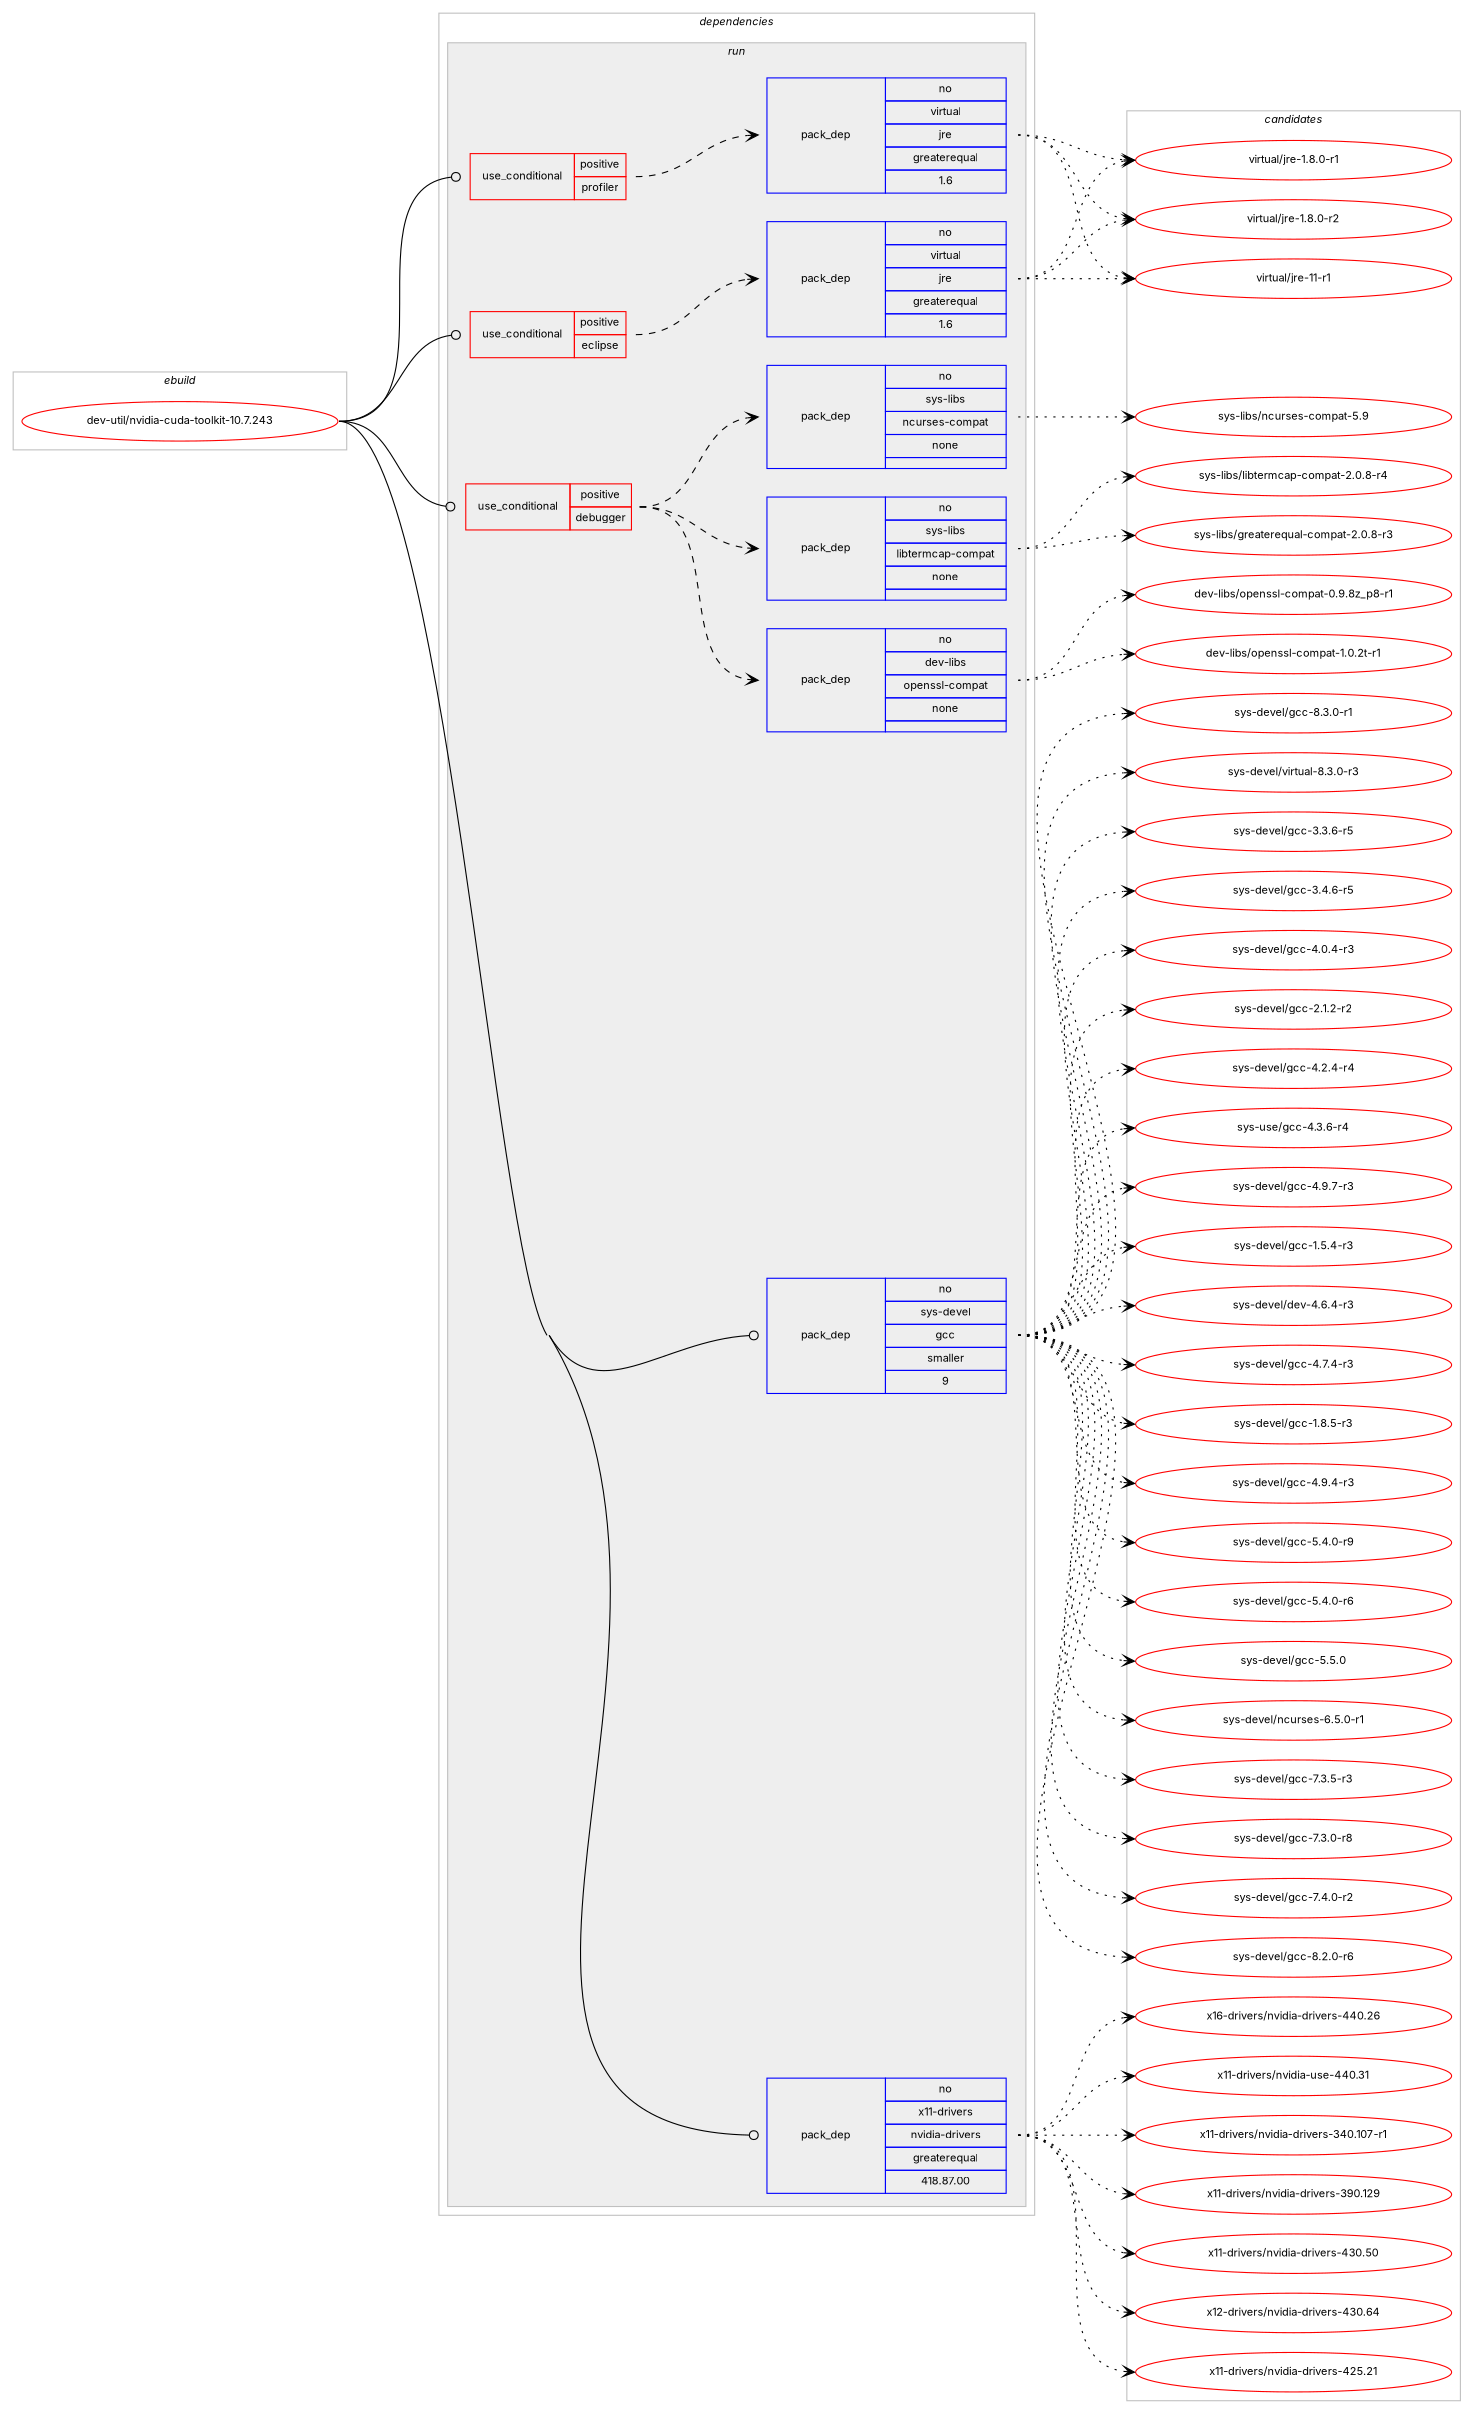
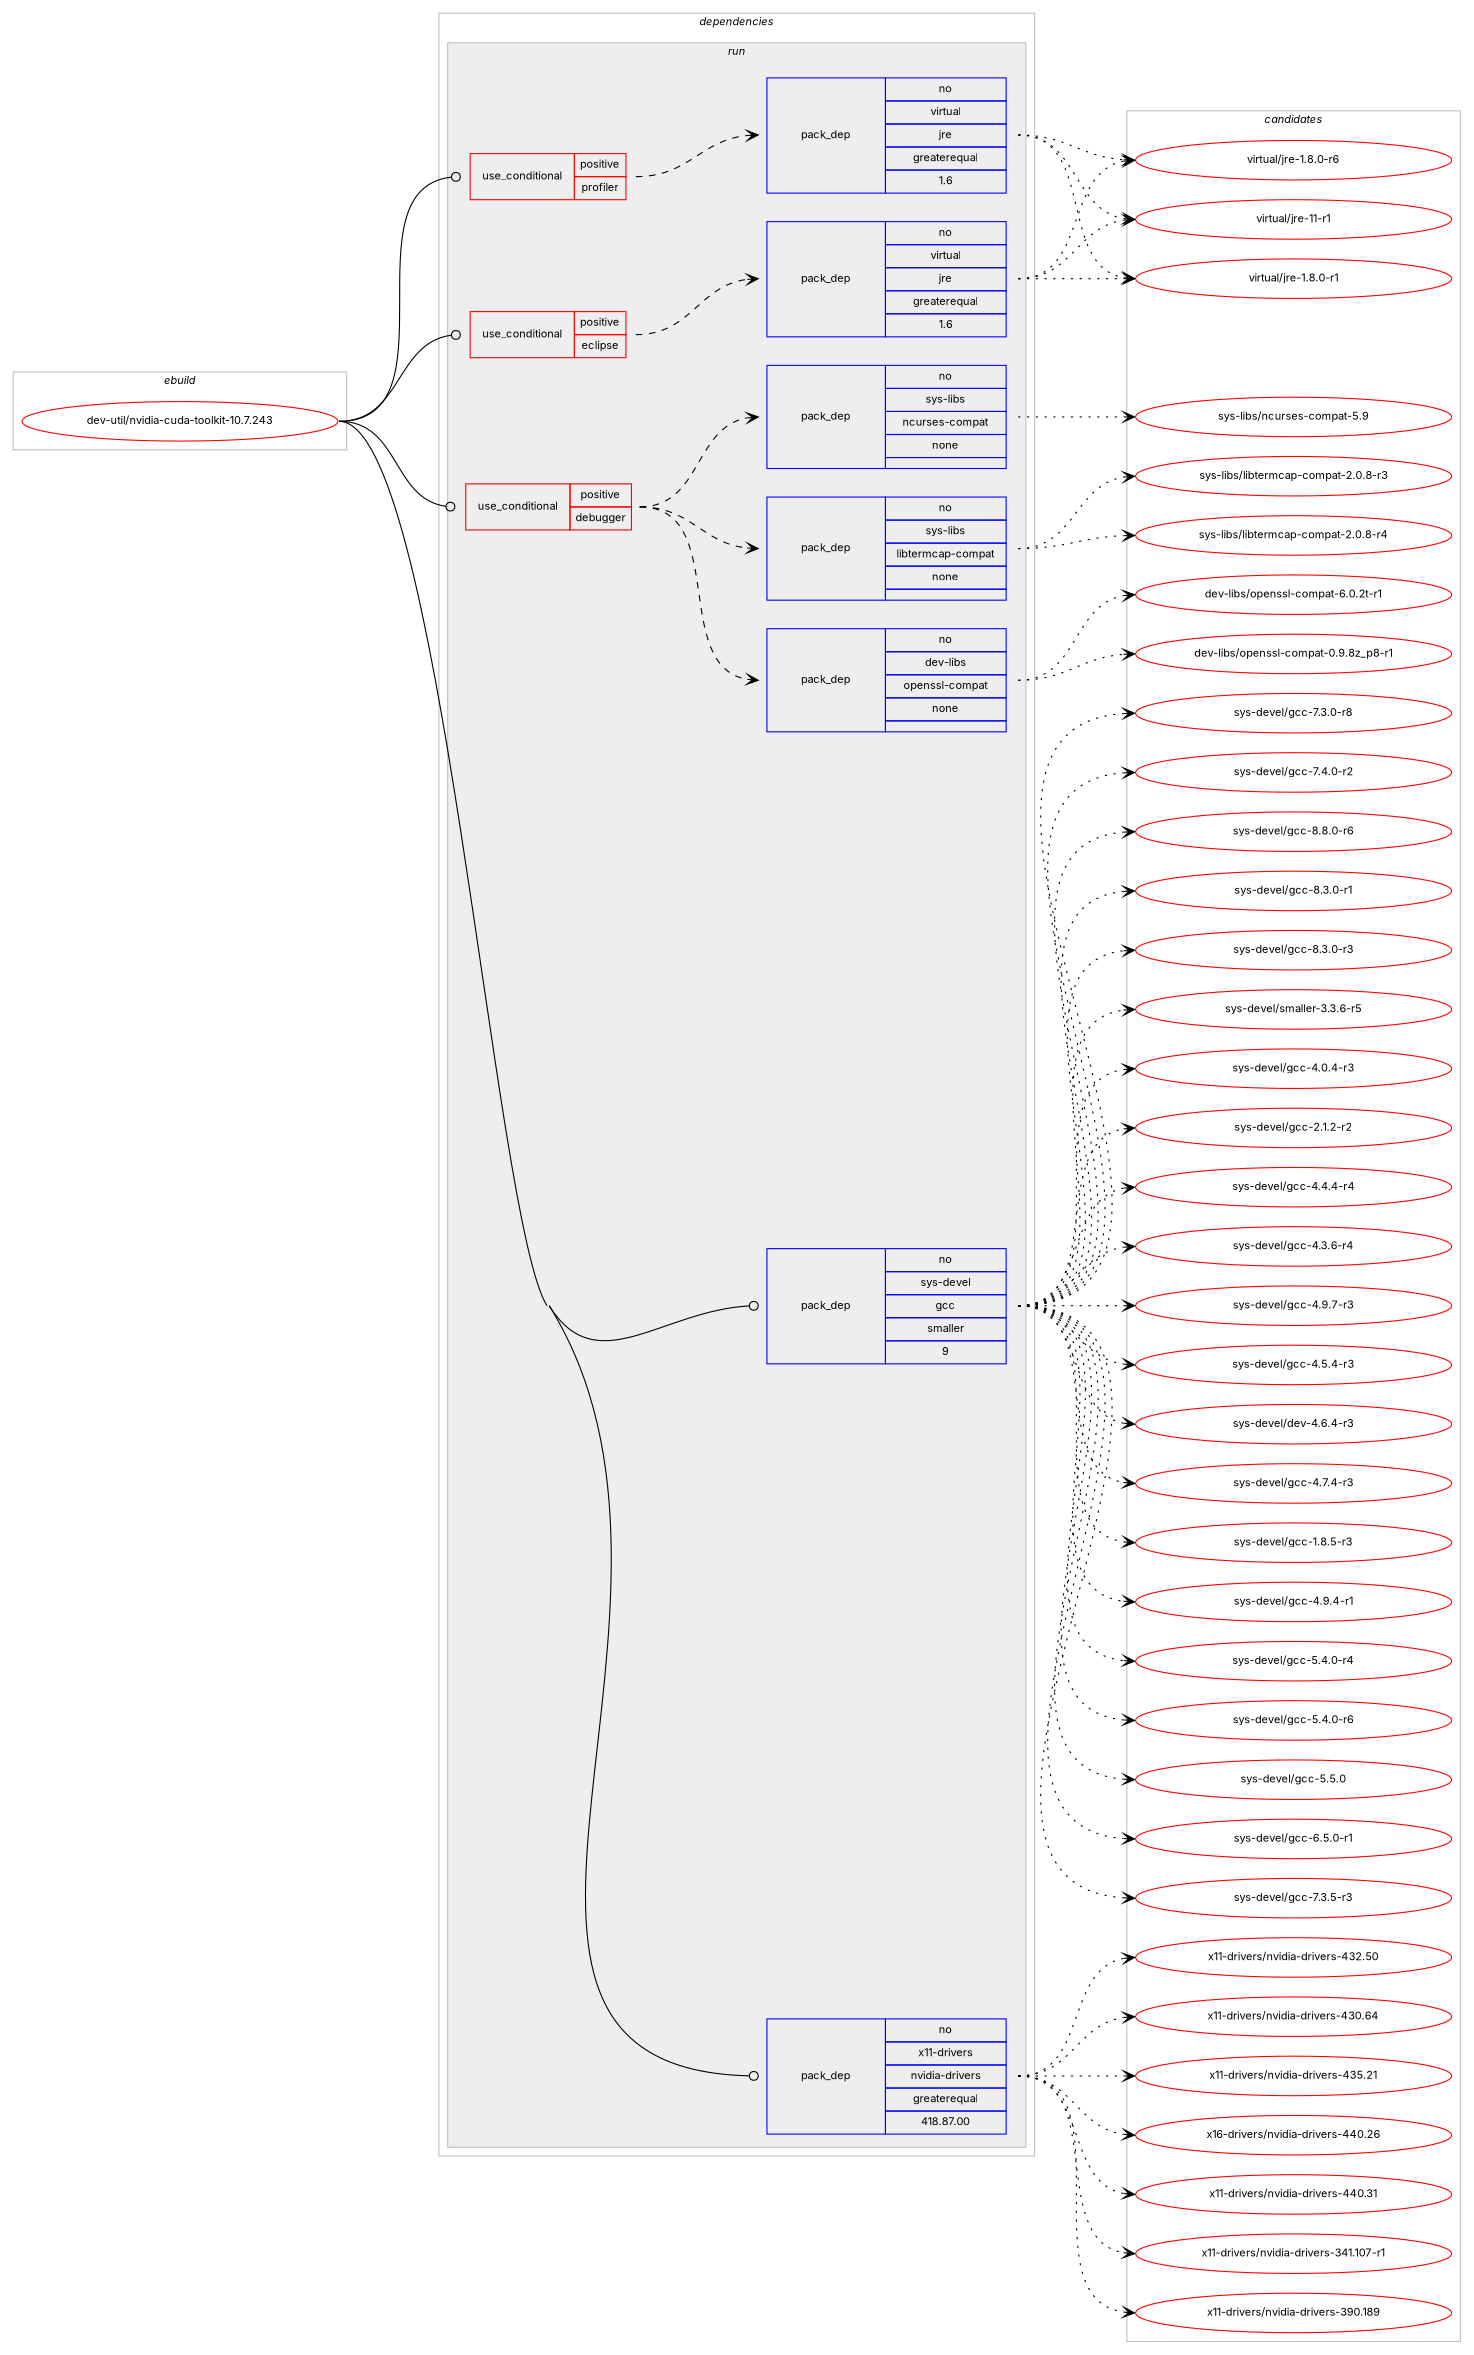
node "virtual/jre-1.8.0-r2": label "virtual/jre-1.8.0-r2" -> "virtual/jre-1.8.0-r6"
node "sys-libs/greaterequal-compat-2.0.8-r3": label "sys-libs/greaterequal-compat-2.0.8-r3" -> "sys-libs/libtermcap-compat-2.0.8-r3"
node "dev-libs/openssl-compat-1.0.2t-r1": label "dev-libs/openssl-compat-1.0.2t-r1" -> "dev-libs/openssl-compat-6.0.2t-r1"
node "sys-devel/virtual-8.3.0-r3": label "sys-devel/virtual-8.3.0-r3" -> "sys-devel/gcc-8.3.0-r3"
node "sys-devel/gcc-3.3.6-r5": label "sys-devel/gcc-3.3.6-r5" -> "sys-devel/smaller-3.3.6-r5"
node "sys-devel/gcc-3.4.6-r5": removed
node "sys-devel/gcc-4.2.4-r4": label "sys-devel/gcc-4.2.4-r4" -> "sys-devel/gcc-4.4.4-r4"
node "sys-use/gcc-4.3.6-r4": label "sys-use/gcc-4.3.6-r4" -> "sys-devel/gcc-4.3.6-r4"
node "sys-devel/gcc-1.5.4-r3": label "sys-devel/gcc-1.5.4-r3" -> "sys-devel/gcc-4.5.4-r3"
node "sys-devel/gcc-4.9.4-r3": label "sys-devel/gcc-4.9.4-r3" -> "sys-devel/gcc-4.9.4-r1"
node "sys-devel/gcc-5.4.0-r9": label "sys-devel/gcc-5.4.0-r9" -> "sys-devel/gcc-5.4.0-r4"
node "sys-devel/ncurses-6.5.0-r1": label "sys-devel/ncurses-6.5.0-r1" -> "sys-devel/gcc-6.5.0-r1"
node "sys-devel/gcc-8.2.0-r6": label "sys-devel/gcc-8.2.0-r6" -> "sys-devel/gcc-8.8.0-r6"
node "x11-drivers/nvidia-use-440.31": label "x11-drivers/nvidia-use-440.31" -> "x11-drivers/nvidia-drivers-440.31"
node "x11-drivers/nvidia-drivers-340.107-r1": label "x11-drivers/nvidia-drivers-340.107-r1" -> "x11-drivers/nvidia-drivers-341.107-r1"
node "x11-drivers/nvidia-drivers-390.129": label "x11-drivers/nvidia-drivers-390.129" -> "x11-drivers/nvidia-drivers-390.189"
node "x11-drivers/nvidia-drivers-430.50": label "x11-drivers/nvidia-drivers-430.50" -> "x11-drivers/nvidia-drivers-432.50"
node "x12-drivers/nvidia-drivers-430.64": label "x12-drivers/nvidia-drivers-430.64" -> "x11-drivers/nvidia-drivers-430.64"
node "x11-drivers/nvidia-drivers-425.21": label "x11-drivers/nvidia-drivers-425.21" -> "x11-drivers/nvidia-drivers-435.21"
